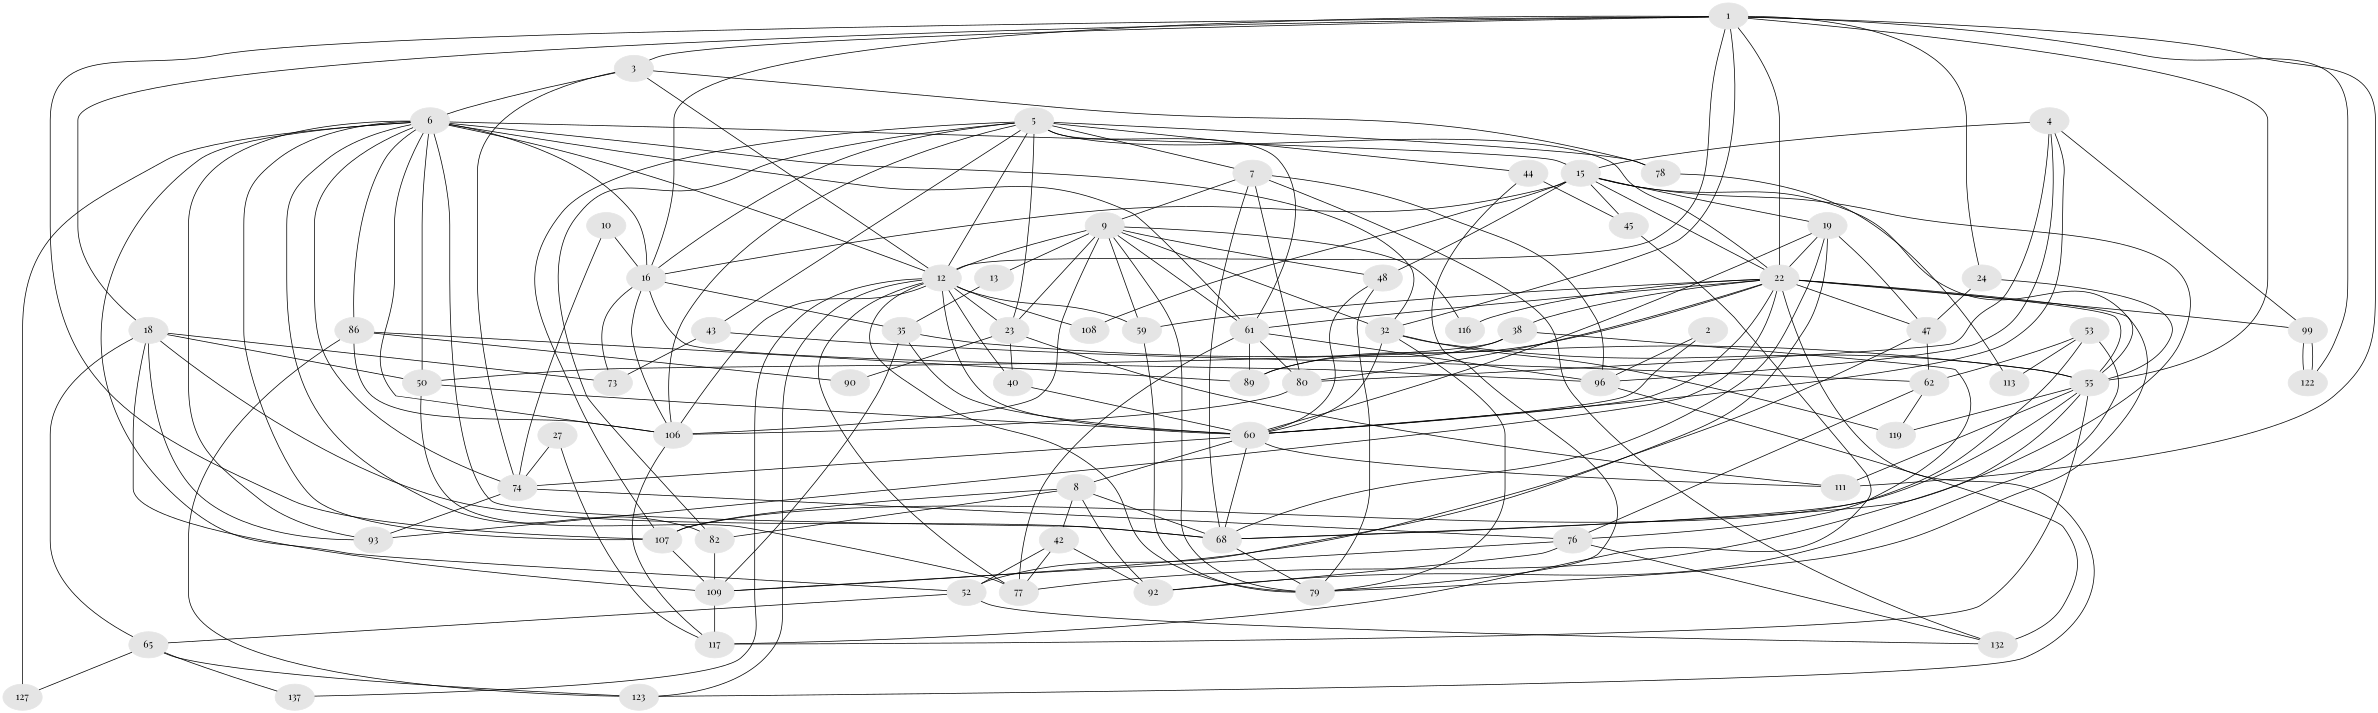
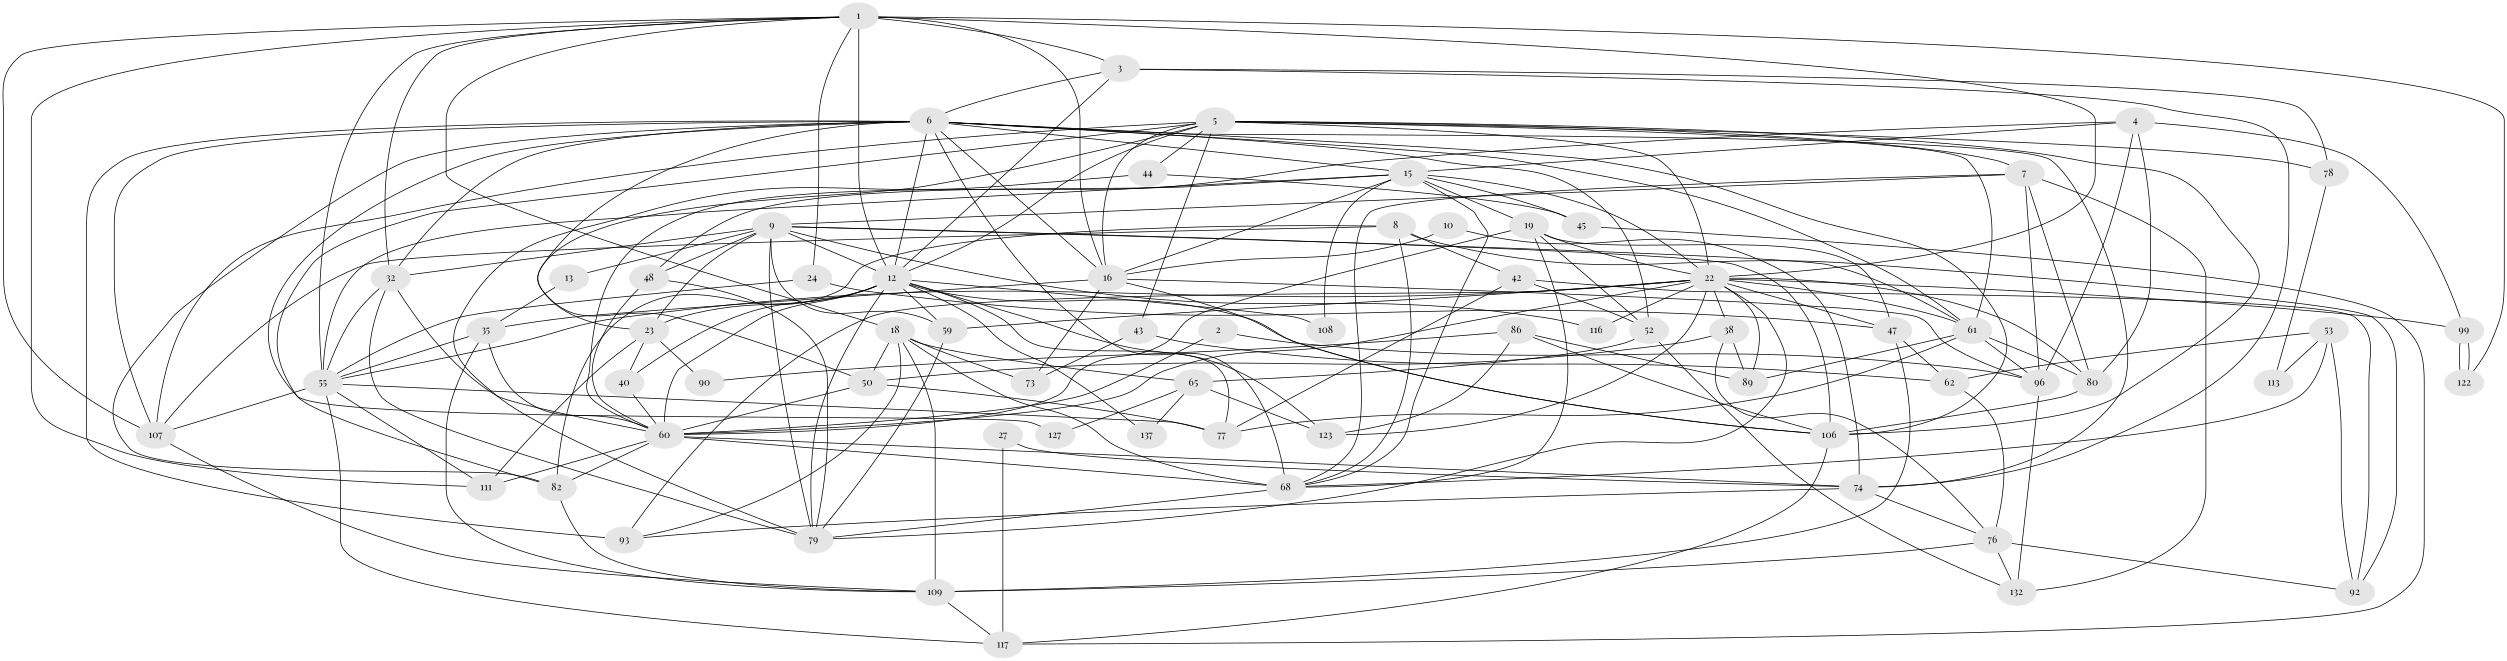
edge "6" -- "86": removed
node "119": removed
edge "60" -- "8": now "60" -- "82"
